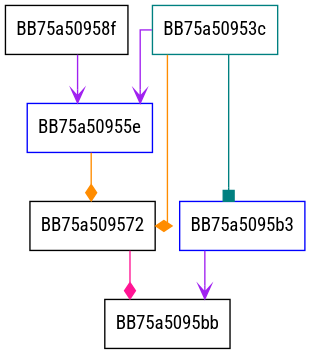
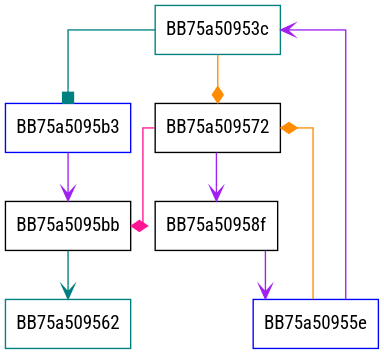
edge "BB75a50953c" -> "BB75a50955e": reversed
edge "BB75a509572" -> "BB75a50958f": added
node "BB75a509562": added
